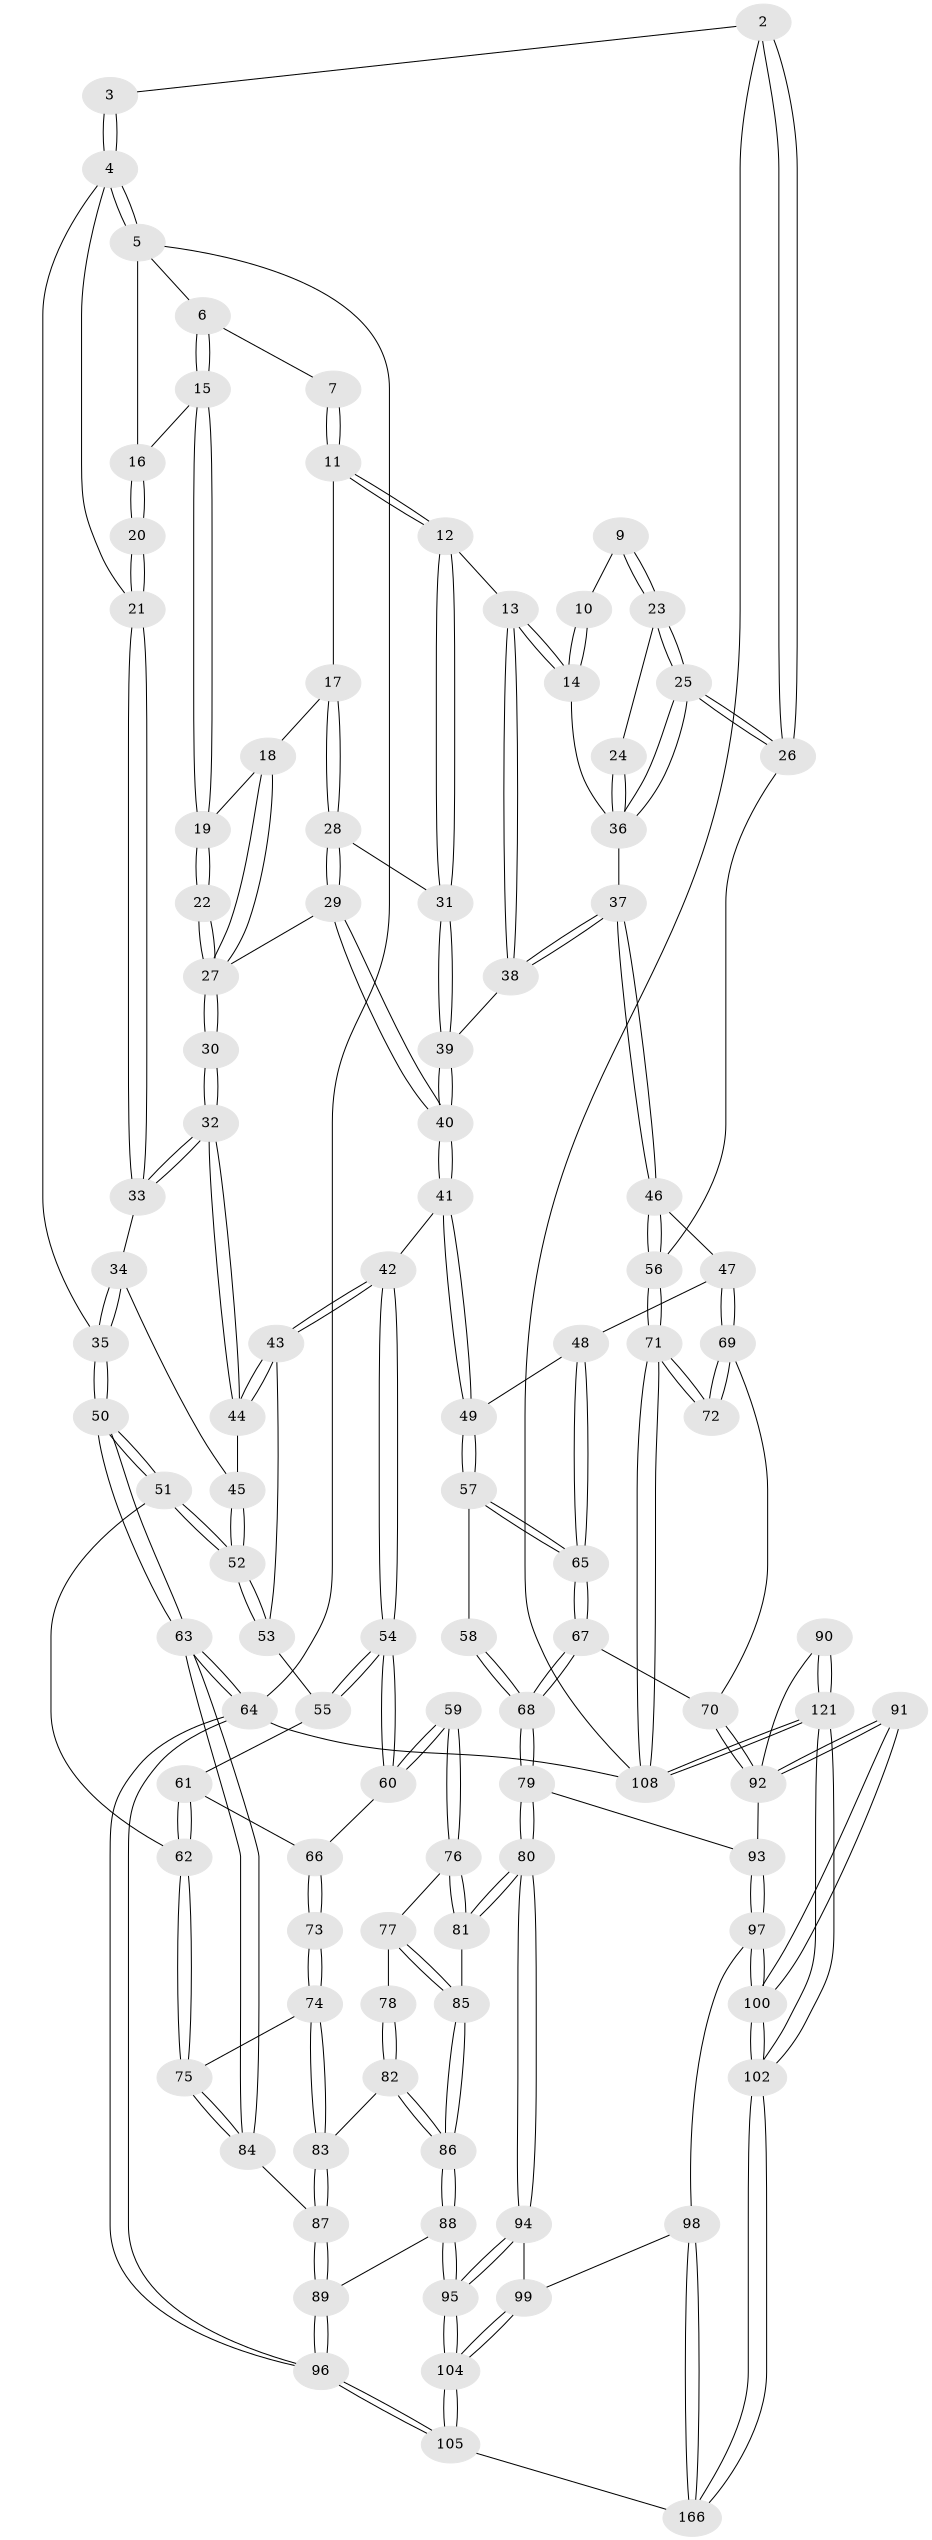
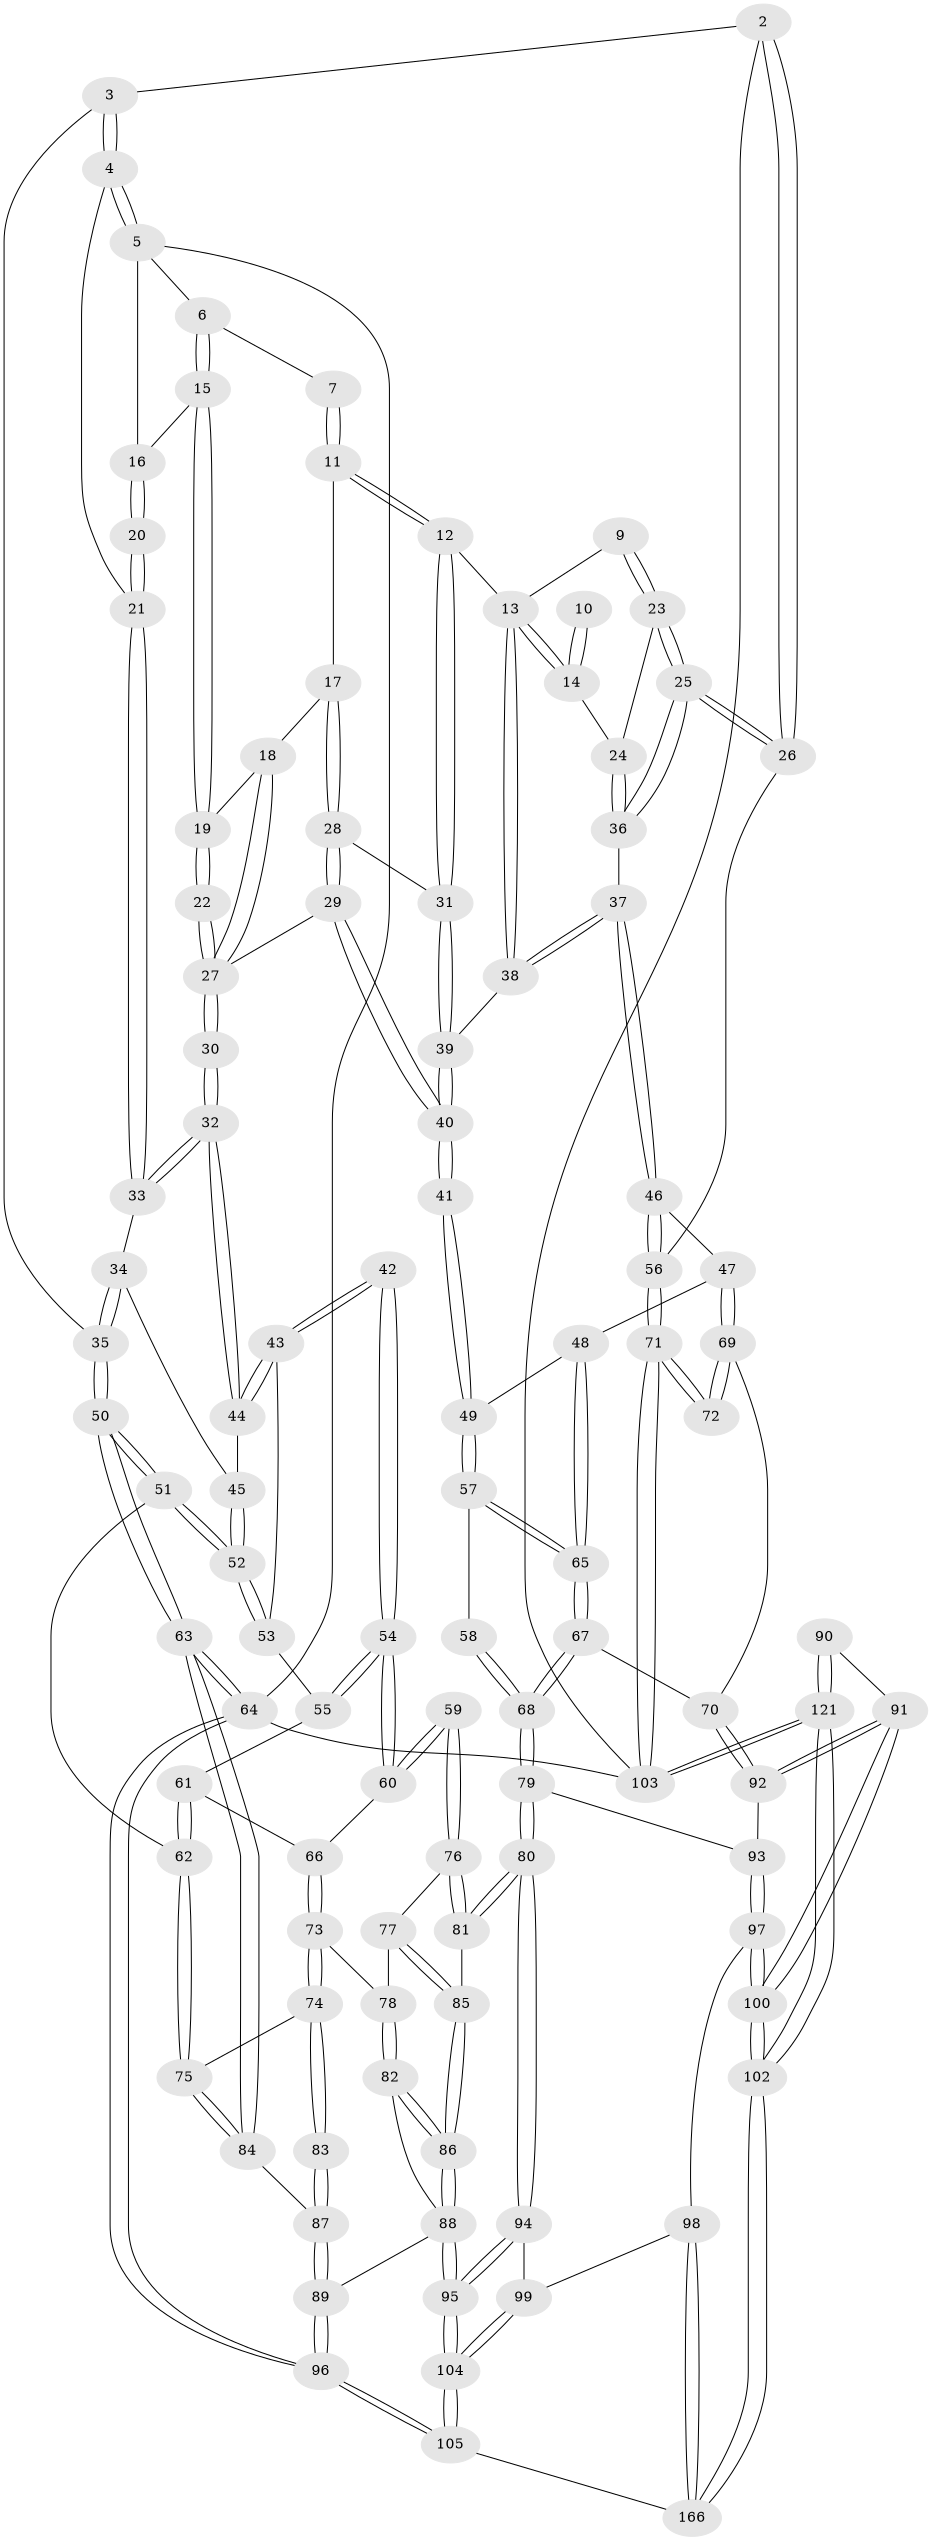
edge "9" -- "10": now "9" -- "13"
edge "4" -- "35": now "3" -- "35"
edge "14" -- "36": now "14" -- "24"
edge "41" -- "42": removed
edge "90" -- "92": now "90" -- "91"
node "108": label "108" -> "103"
edge "73" -- "78": added
edge "82" -- "83": now "82" -- "88"
